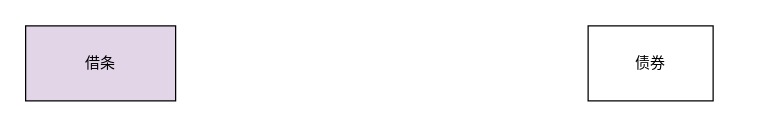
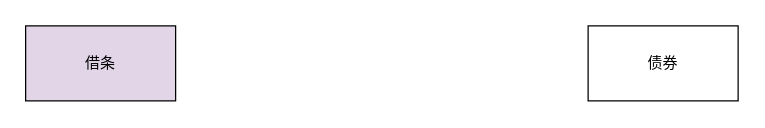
node "债券": size 125x75 -> 150x75
